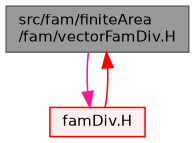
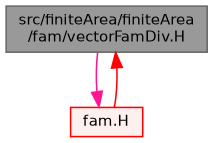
node "src/fam/finiteArea /fam/vectorFamDiv.H": label "src/fam/finiteArea /fam/vectorFamDiv.H" -> "src/finiteArea/finiteArea /fam/vectorFamDiv.H"
node "famDiv.H": label "famDiv.H" -> "fam.H"
